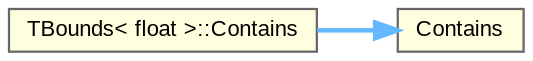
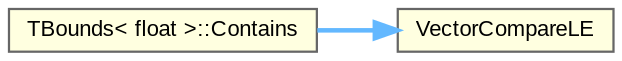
node "Contains": label "Contains" -> "VectorCompareLE"
